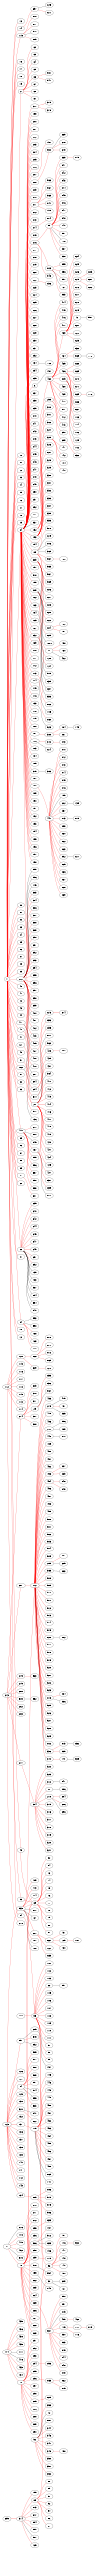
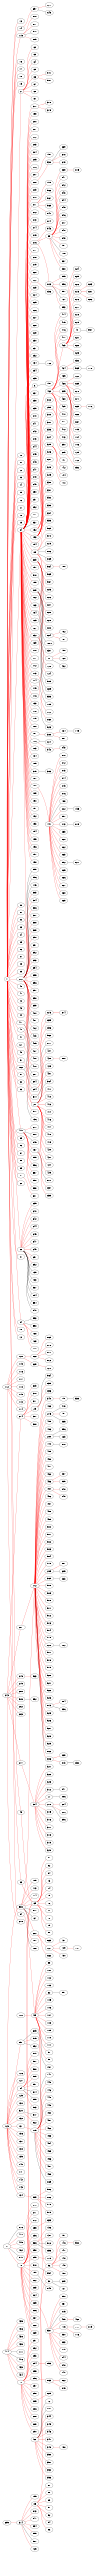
node "345": added
